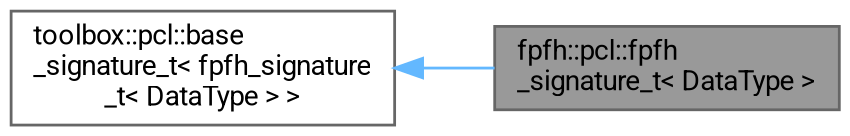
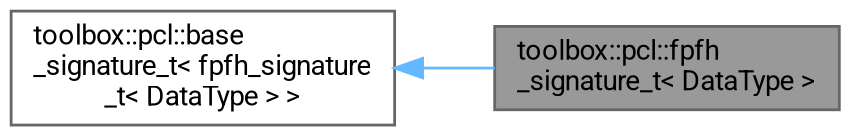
node "fpfh::pcl::fpfh _signature_t< DataType >": label "fpfh::pcl::fpfh _signature_t< DataType >" -> "toolbox::pcl::fpfh _signature_t< DataType >"
